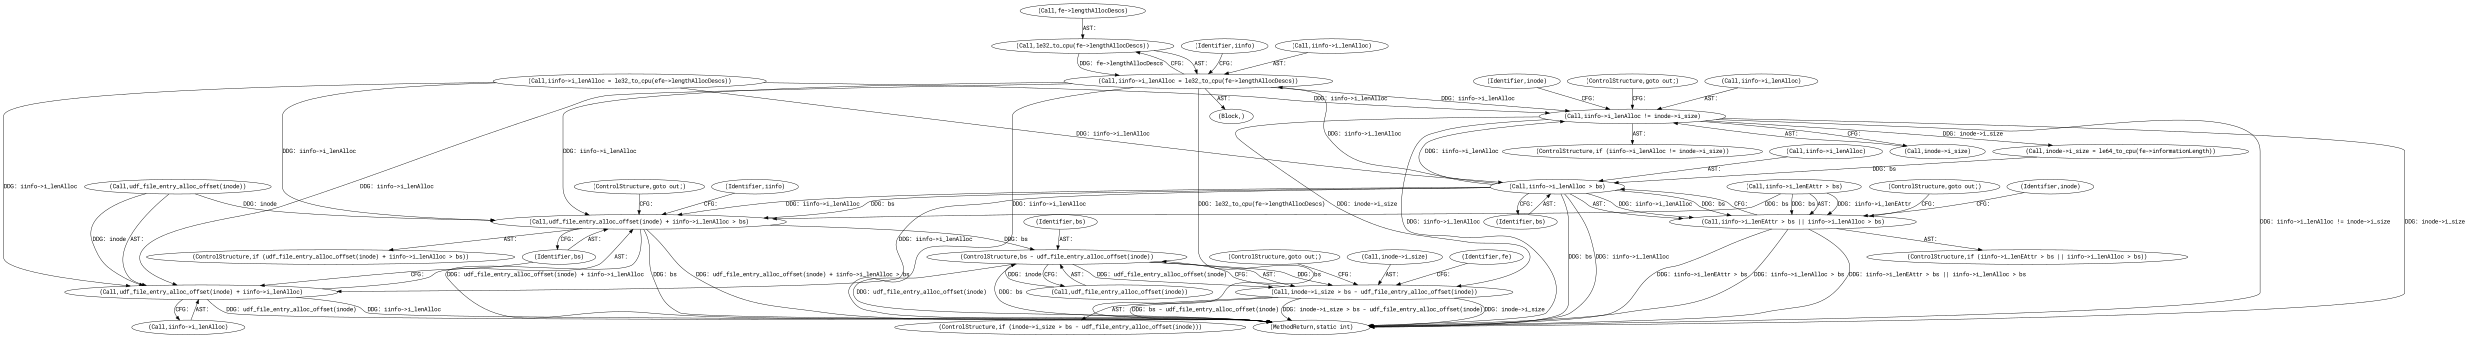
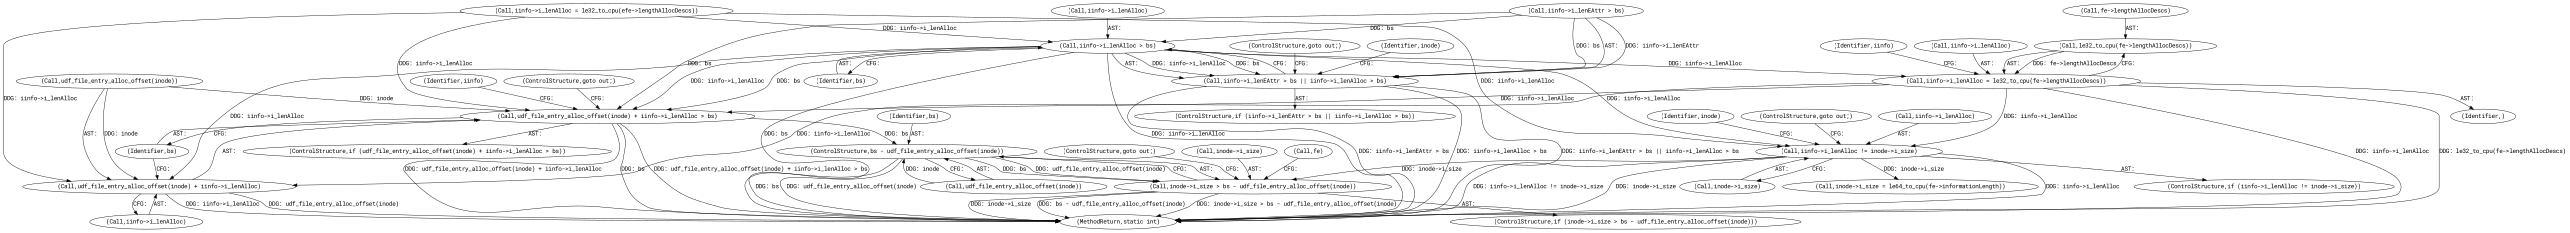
node "(Block,)": label "(Block,)" -> "(Identifier,)"
edge "(Call,inode->i_size = le64_to_cpu(fe->informationLength))" -> "(Call,iinfo->i_lenAlloc > bs)": now "(Call,iinfo->i_lenEAttr > bs)" -> "(Call,iinfo->i_lenAlloc > bs)"
node "(Identifier,fe)": label "(Identifier,fe)" -> "(Call,fe)"
